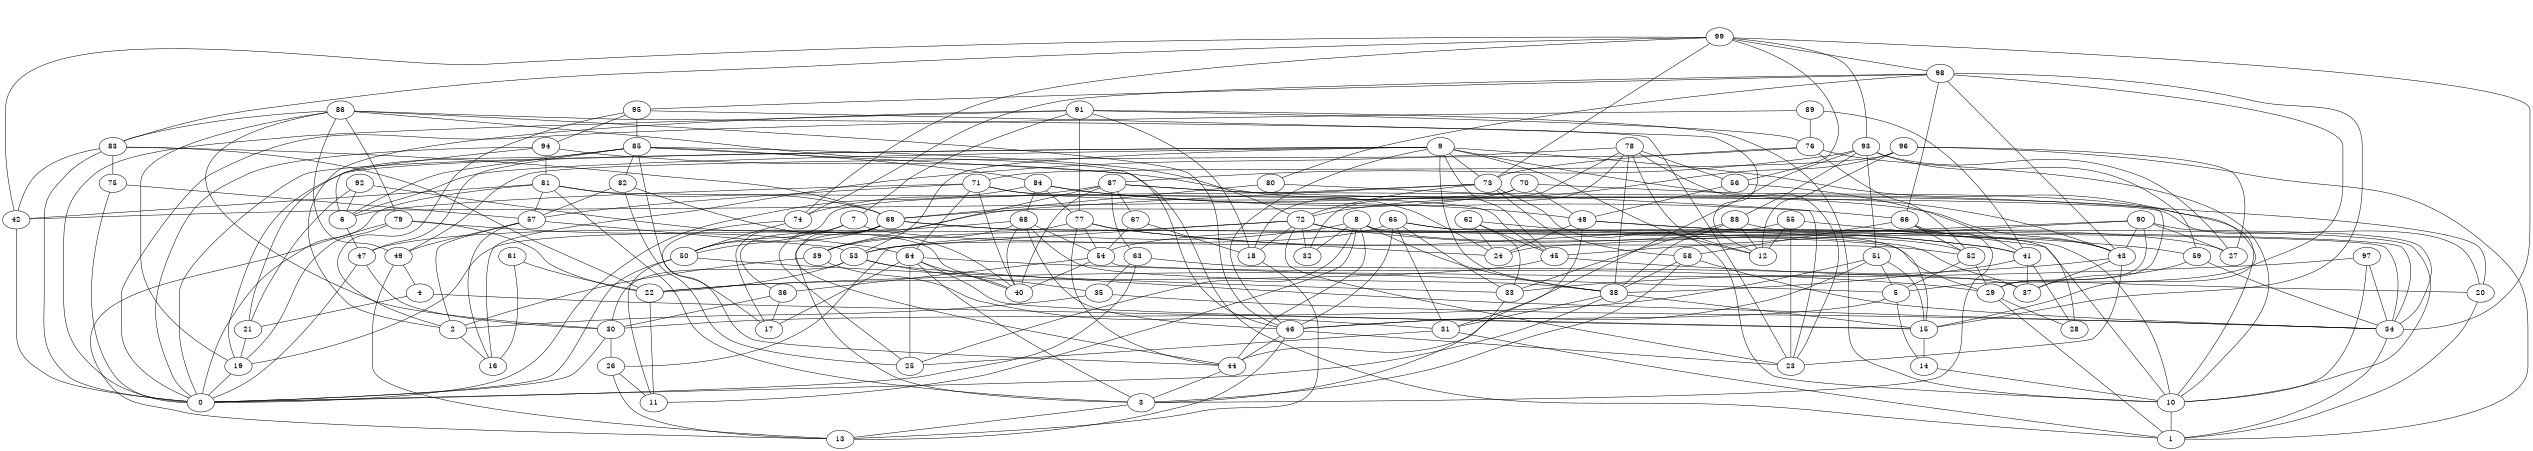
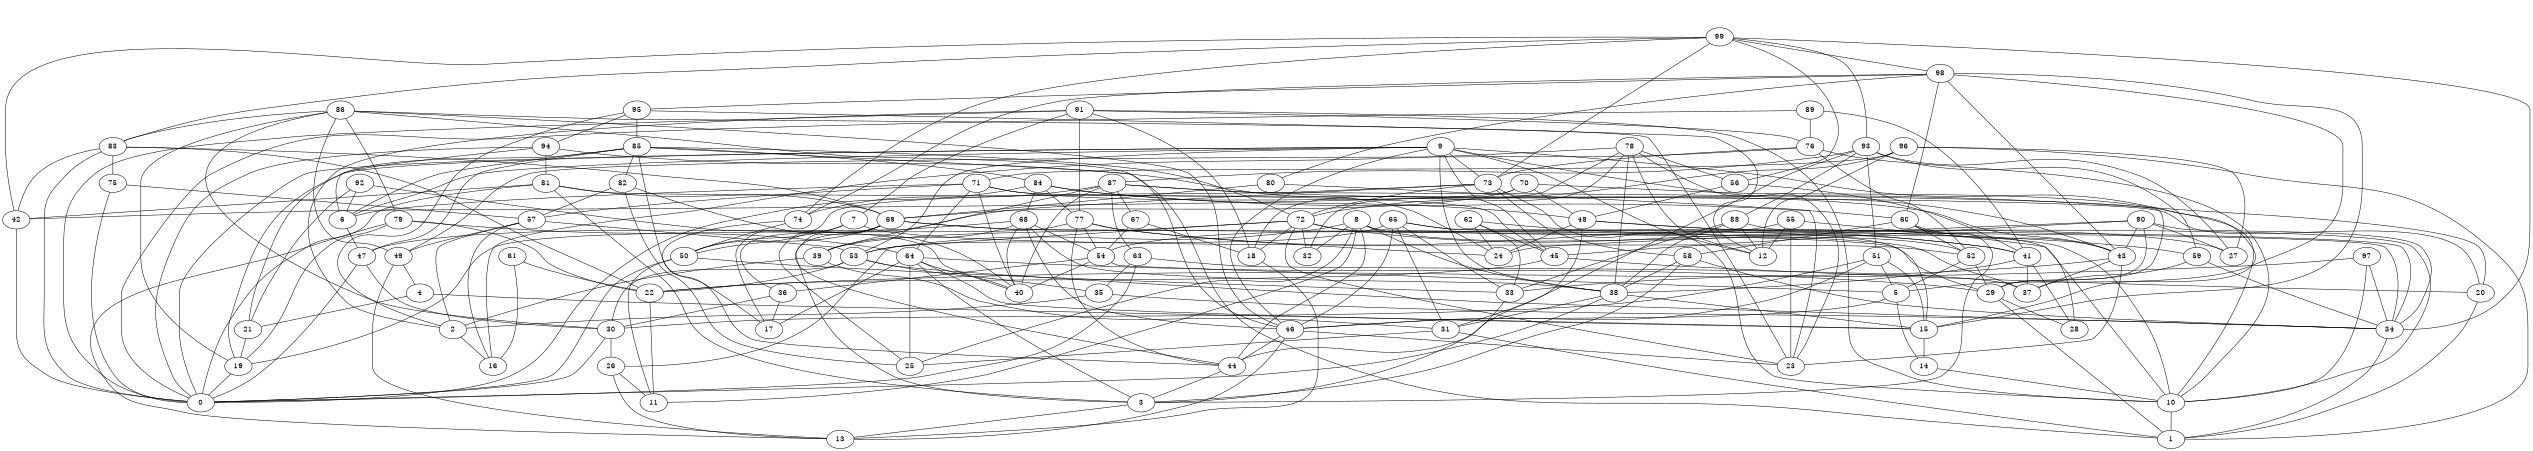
edge "81" -- "57": removed
node "66": label "66" -> "60"
